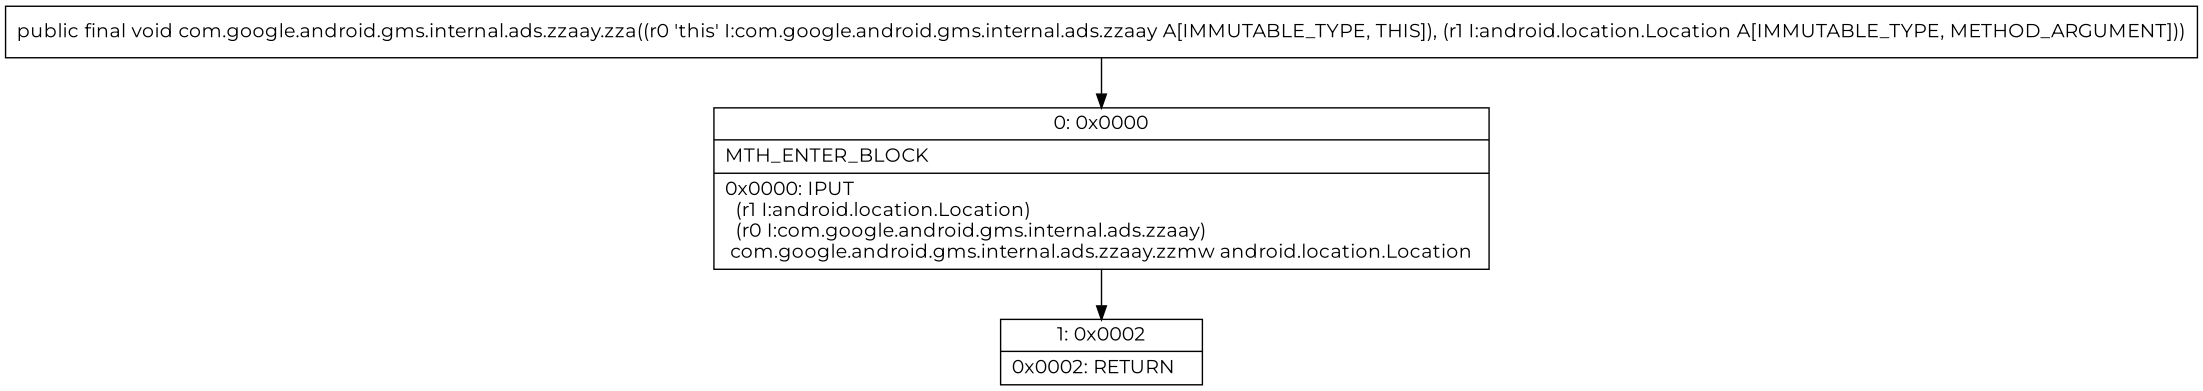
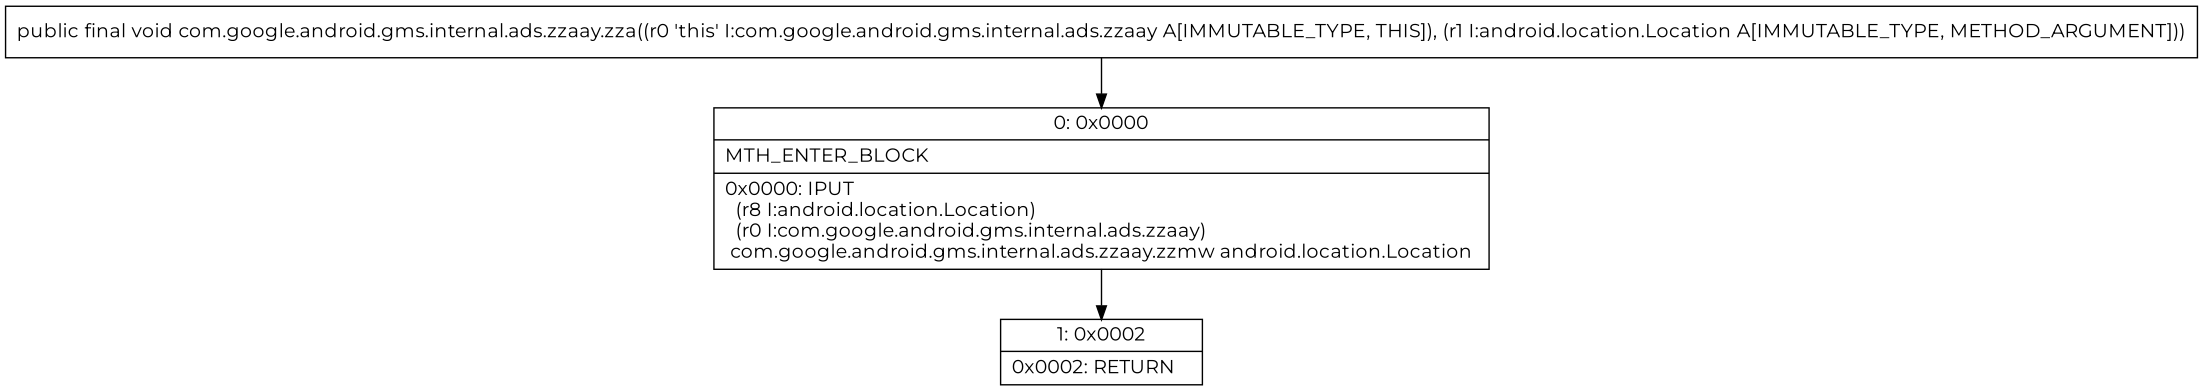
node "0: 0x0000": text "(r1 I:android.location.Location)" -> "(r8 I:android.location.Location)"
